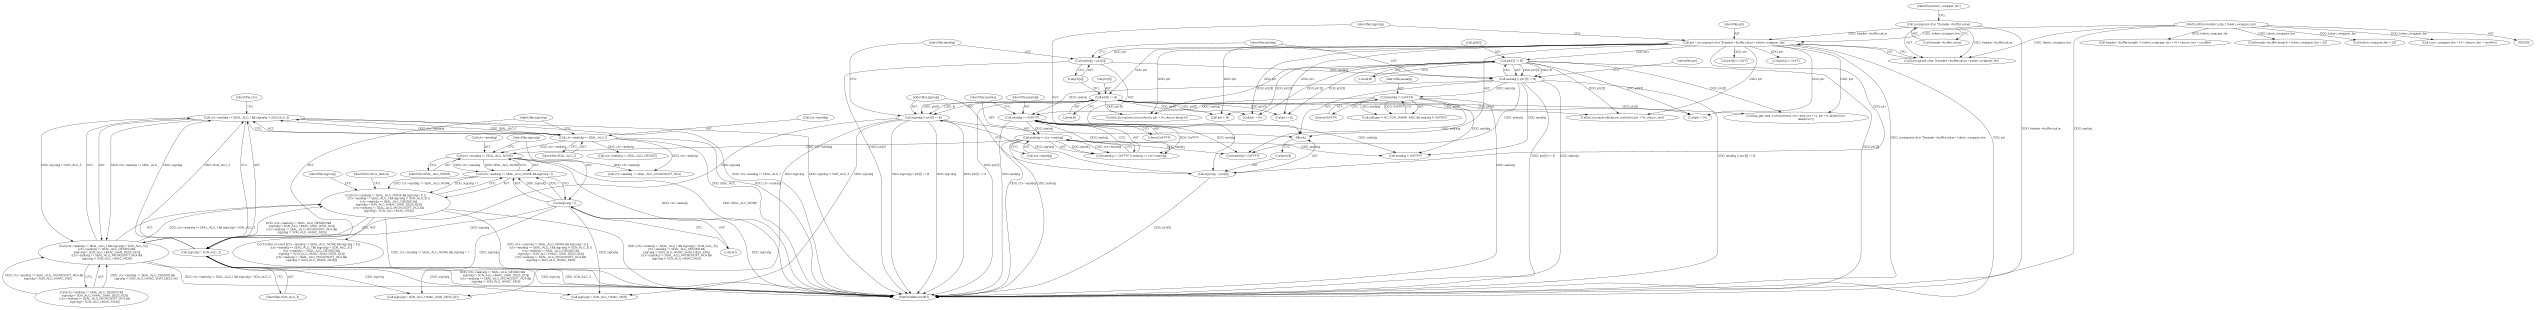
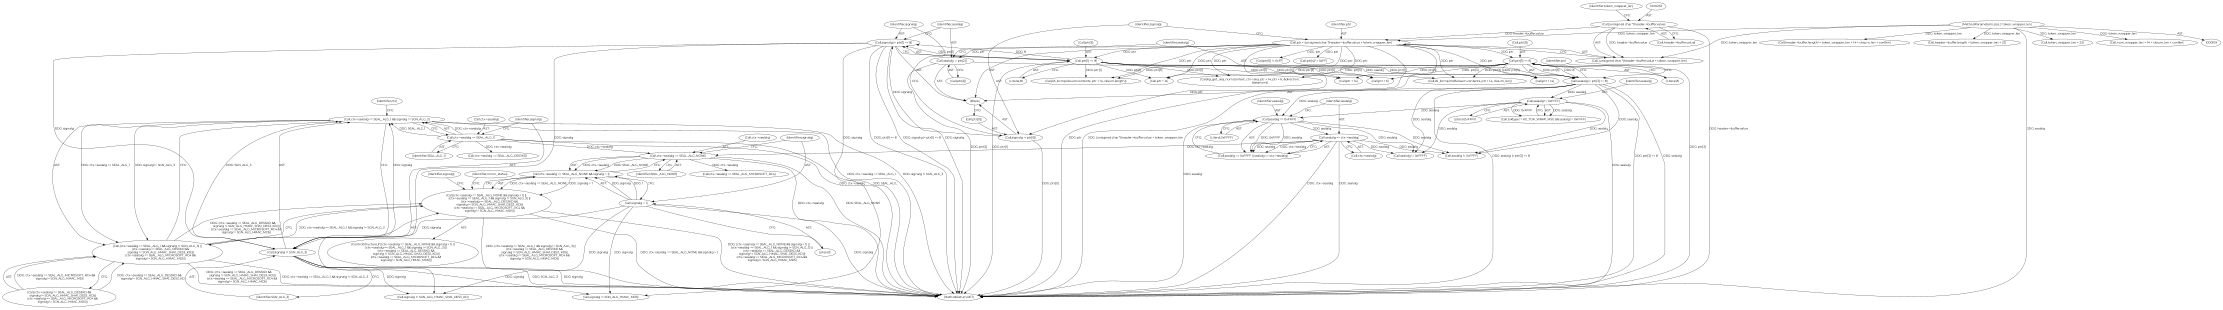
node "1000233": added
edge "(Call,ptr[2])" -> "(Call,ptr[1] << 8)": now "(Call,signalg |= ptr[1] << 8)" -> "(Call,ptr[1] << 8)"
edge "(Call,ctx->sealalg == SEAL_ALG_1)" -> "(Call,ctx->sealalg == SEAL_ALG_MICROSOFT_RC4)": removed, label "DDG: ctx->sealalg"
